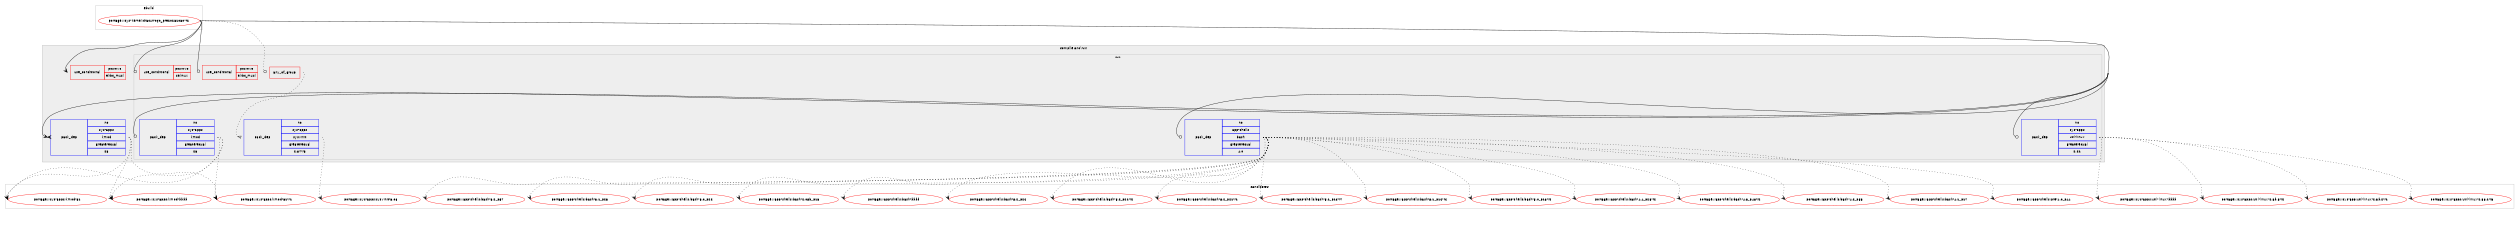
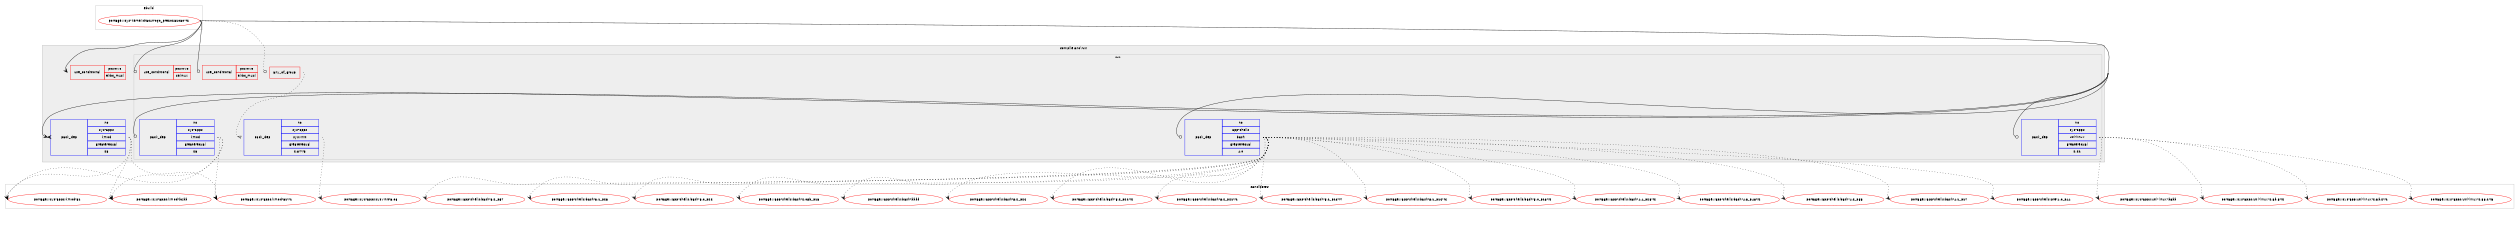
node "portage://sys-apps/kmod-9999": label "portage://sys-apps/kmod-9999" -> "portage://sys-apps/kmod-9699"
node "portage://sys-apps/util-linux-9999": label "portage://sys-apps/util-linux-9999" -> "portage://sys-apps/util-linux-9899"
